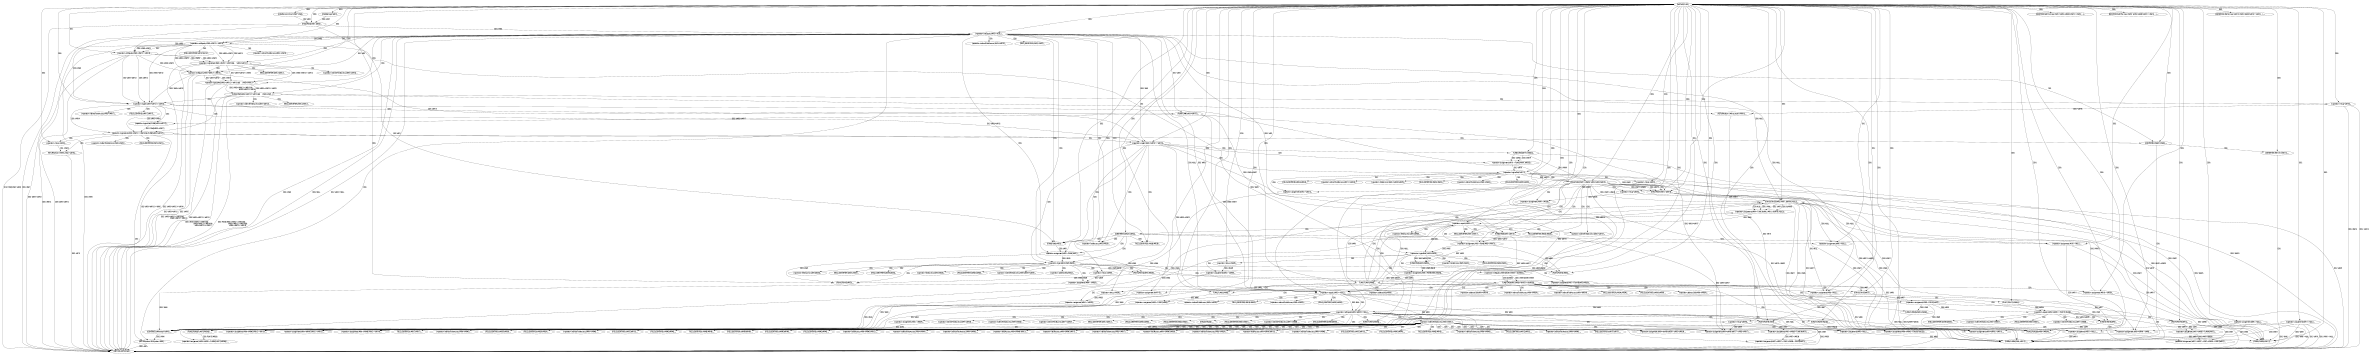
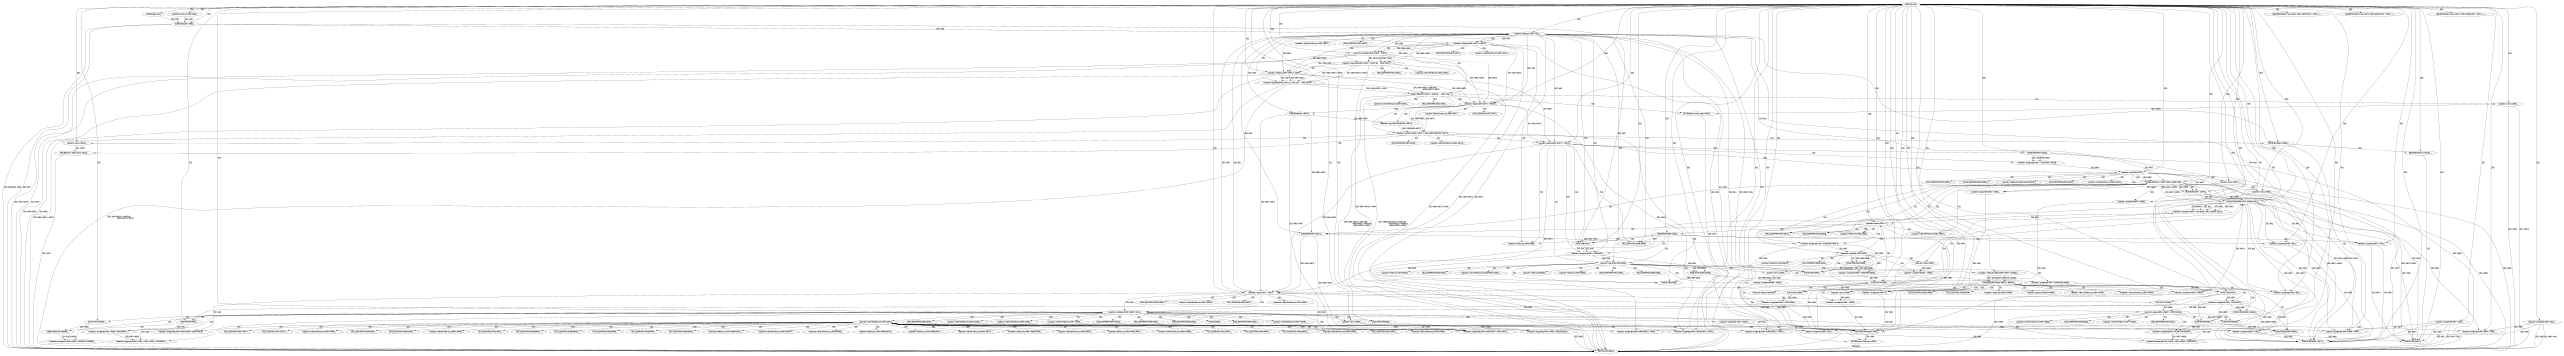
node "(<operator>.indirectFieldAccess,VAR11->VAR23)": removed
